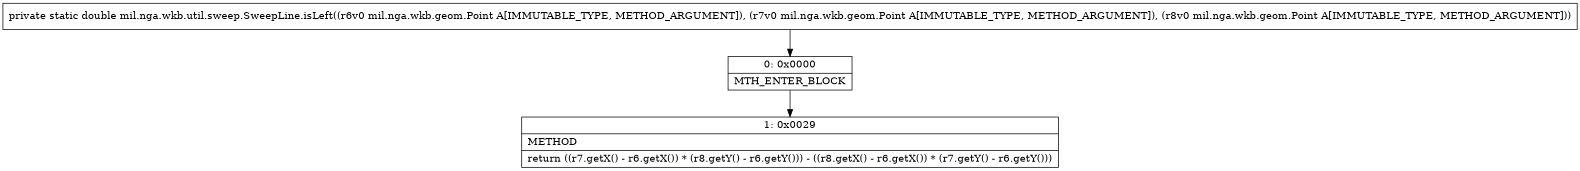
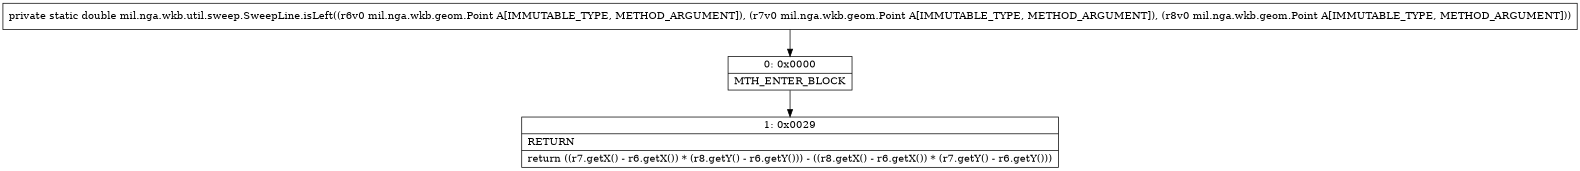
node "1: 0x0029": text "METHOD" -> "RETURN"
